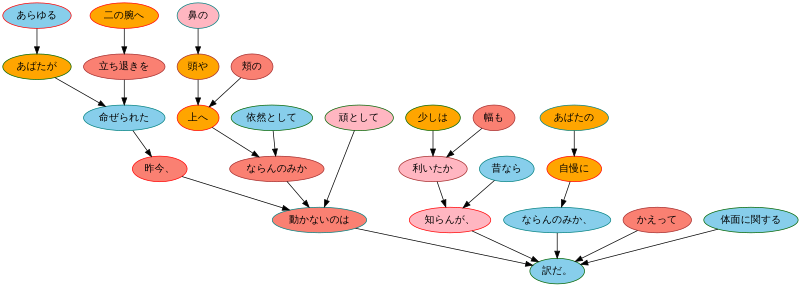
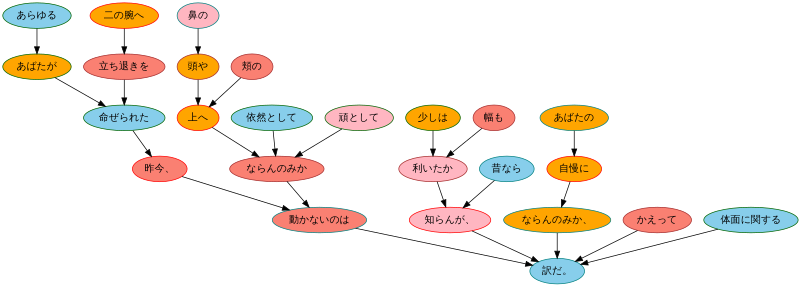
node "あらゆる": color red -> darkgreen
node "命ぜられた": color teal -> darkgreen
edge "頑として" -> "動かないのは": now "頑として" -> "ならんのみか"
node "ならんのみか、": fillcolor skyblue -> orange
node "訳だ。": color darkgreen -> teal
